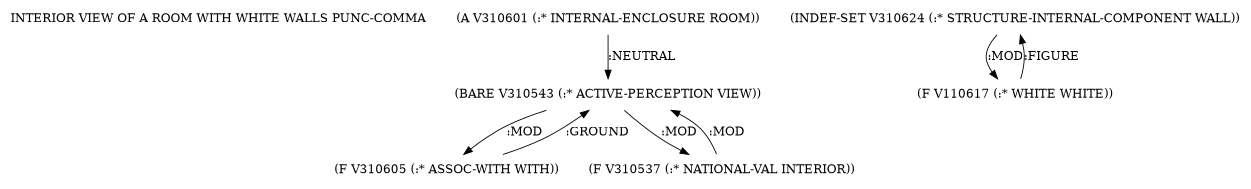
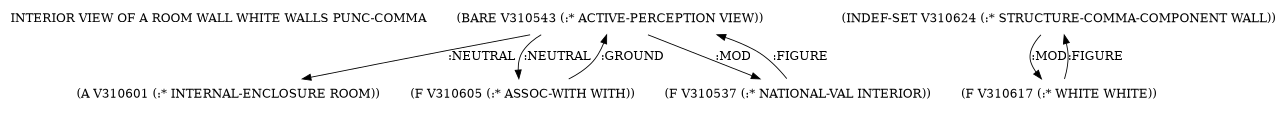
node "INTERIOR VIEW OF A ROOM WITH WHITE WALLS PUNC-COMMA": label "INTERIOR VIEW OF A ROOM WITH WHITE WALLS PUNC-COMMA" -> "INTERIOR VIEW OF A ROOM WALL WHITE WALLS PUNC-COMMA"
node "(INDEF-SET V310624 (:* STRUCTURE-INTERNAL-COMPONENT WALL))": label "(INDEF-SET V310624 (:* STRUCTURE-INTERNAL-COMPONENT WALL))" -> "(INDEF-SET V310624 (:* STRUCTURE-COMMA-COMPONENT WALL))"
edge "(A V310601 (:* INTERNAL-ENCLOSURE ROOM))" -> "(BARE V310543 (:* ACTIVE-PERCEPTION VIEW))": reversed
node "(F V110617 (:* WHITE WHITE))": label "(F V110617 (:* WHITE WHITE))" -> "(F V310617 (:* WHITE WHITE))"
edge "(BARE V310543 (:* ACTIVE-PERCEPTION VIEW))" -> "(F V310605 (:* ASSOC-WITH WITH))": label ":MOD" -> ":NEUTRAL"
edge "(F V310537 (:* NATIONAL-VAL INTERIOR))" -> "(BARE V310543 (:* ACTIVE-PERCEPTION VIEW))": label ":MOD" -> ":FIGURE"
